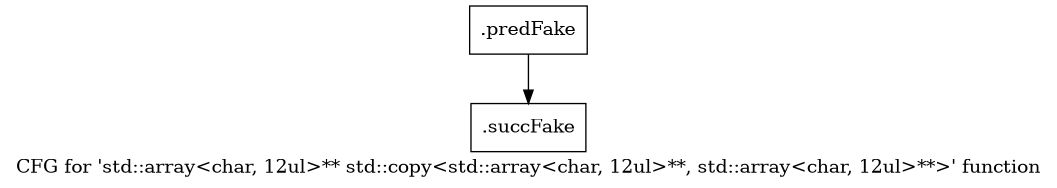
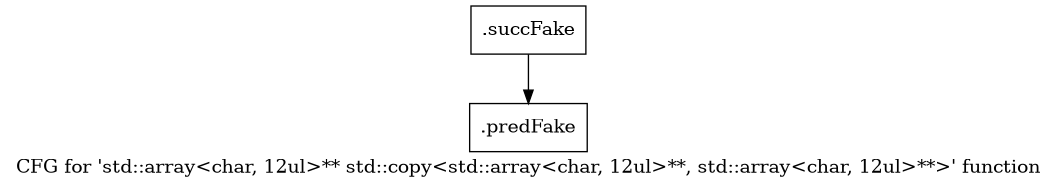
edge ".predFake" -> ".succFake": reversed
